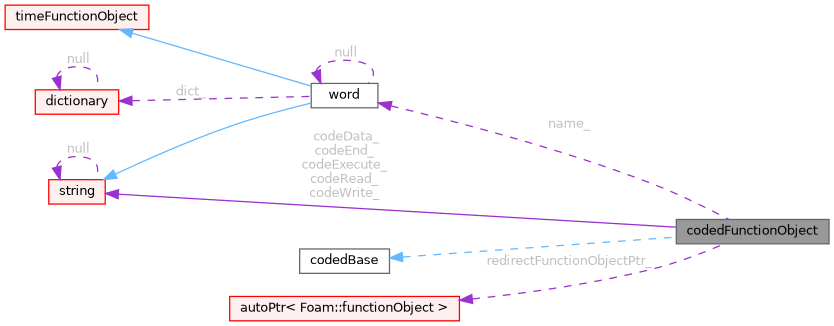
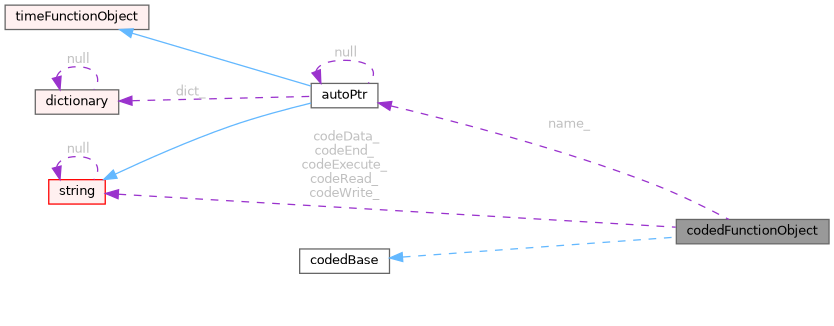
node "timeFunctionObject": color red -> gray40
node "word": label "word" -> "autoPtr"
node "dictionary": color red -> gray40
edge "codedFunctionObject" -> "string": style solid -> dashed
node "autoPtr< Foam::functionObject >": removed
